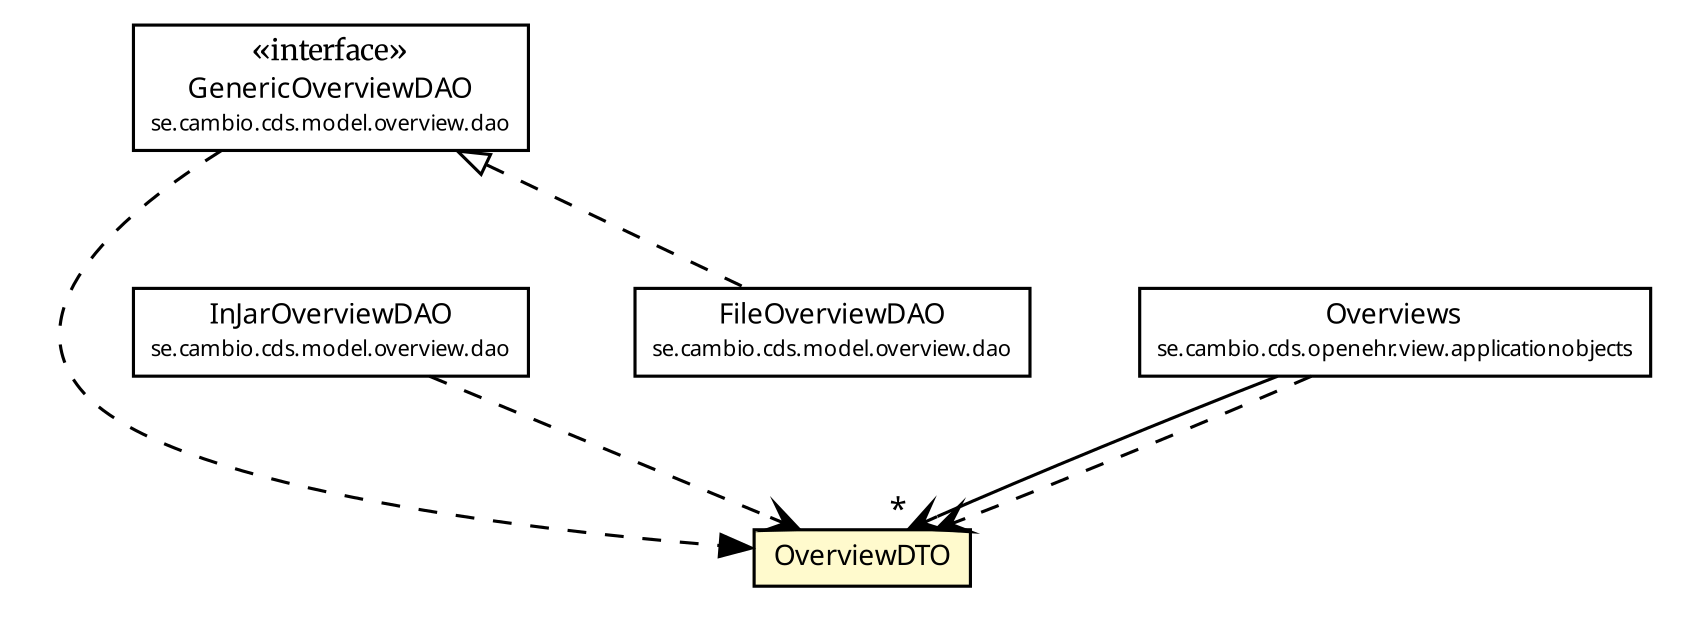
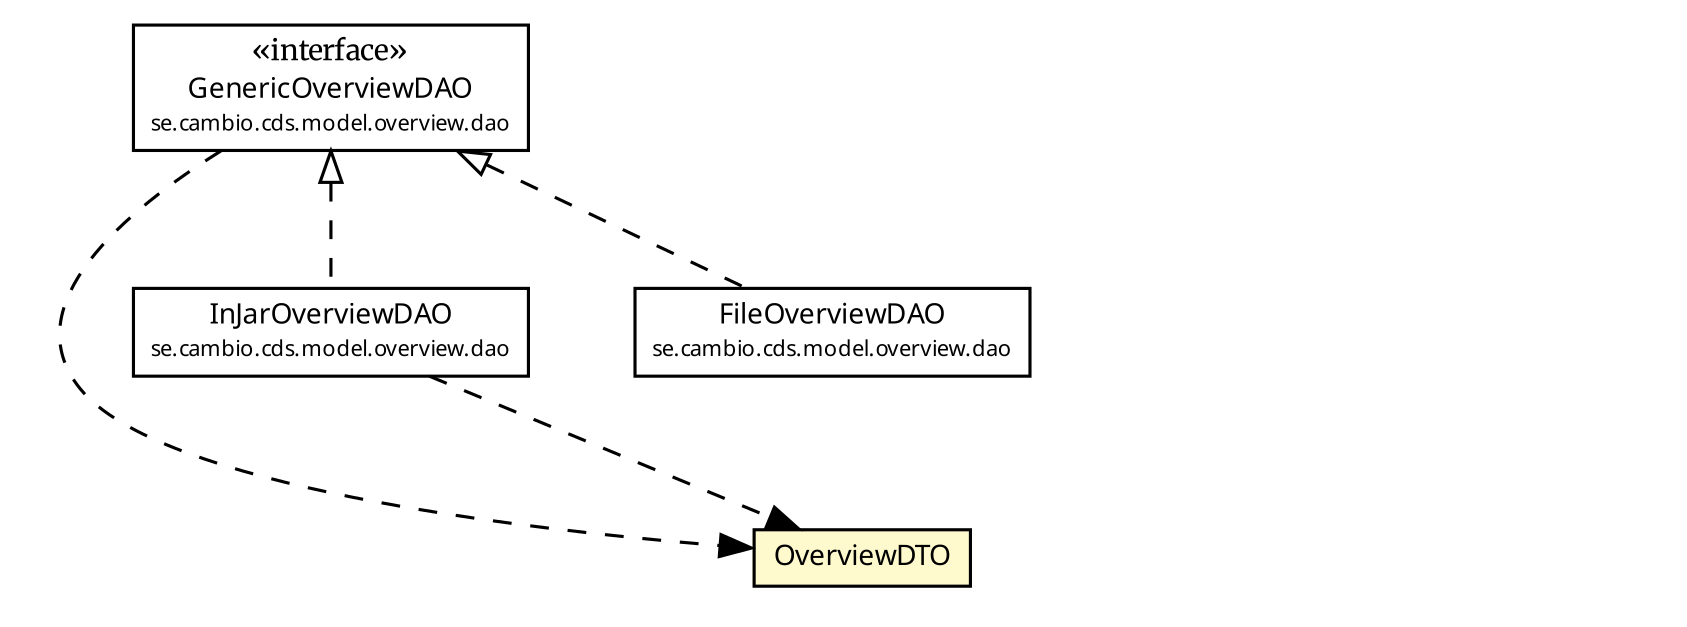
edge "InJarOverviewDAO" -> "GenericOverviewDAO": added
node "Overviews": removed
edge "InJarOverviewDAO" -> "OverviewDTO": arrowhead open -> normal
